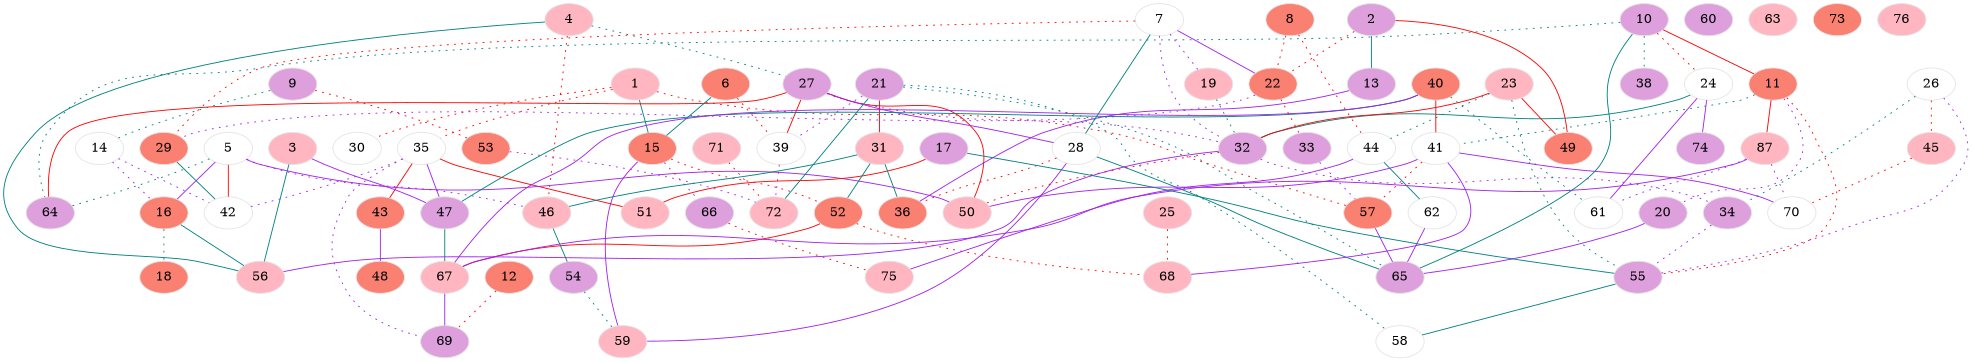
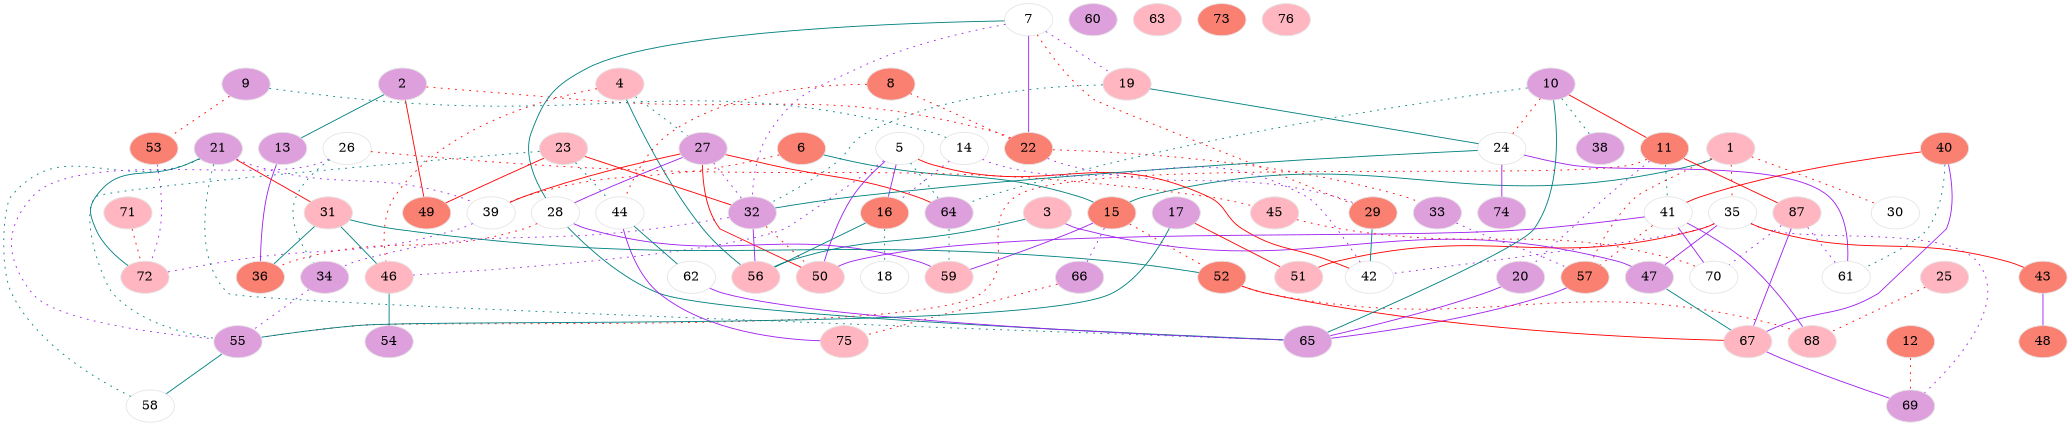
edge "40" -- "47": removed
edge "19" -- "24": added
node "18": fillcolor salmon -> white
edge "54" -- "59": now "64" -- "59"
